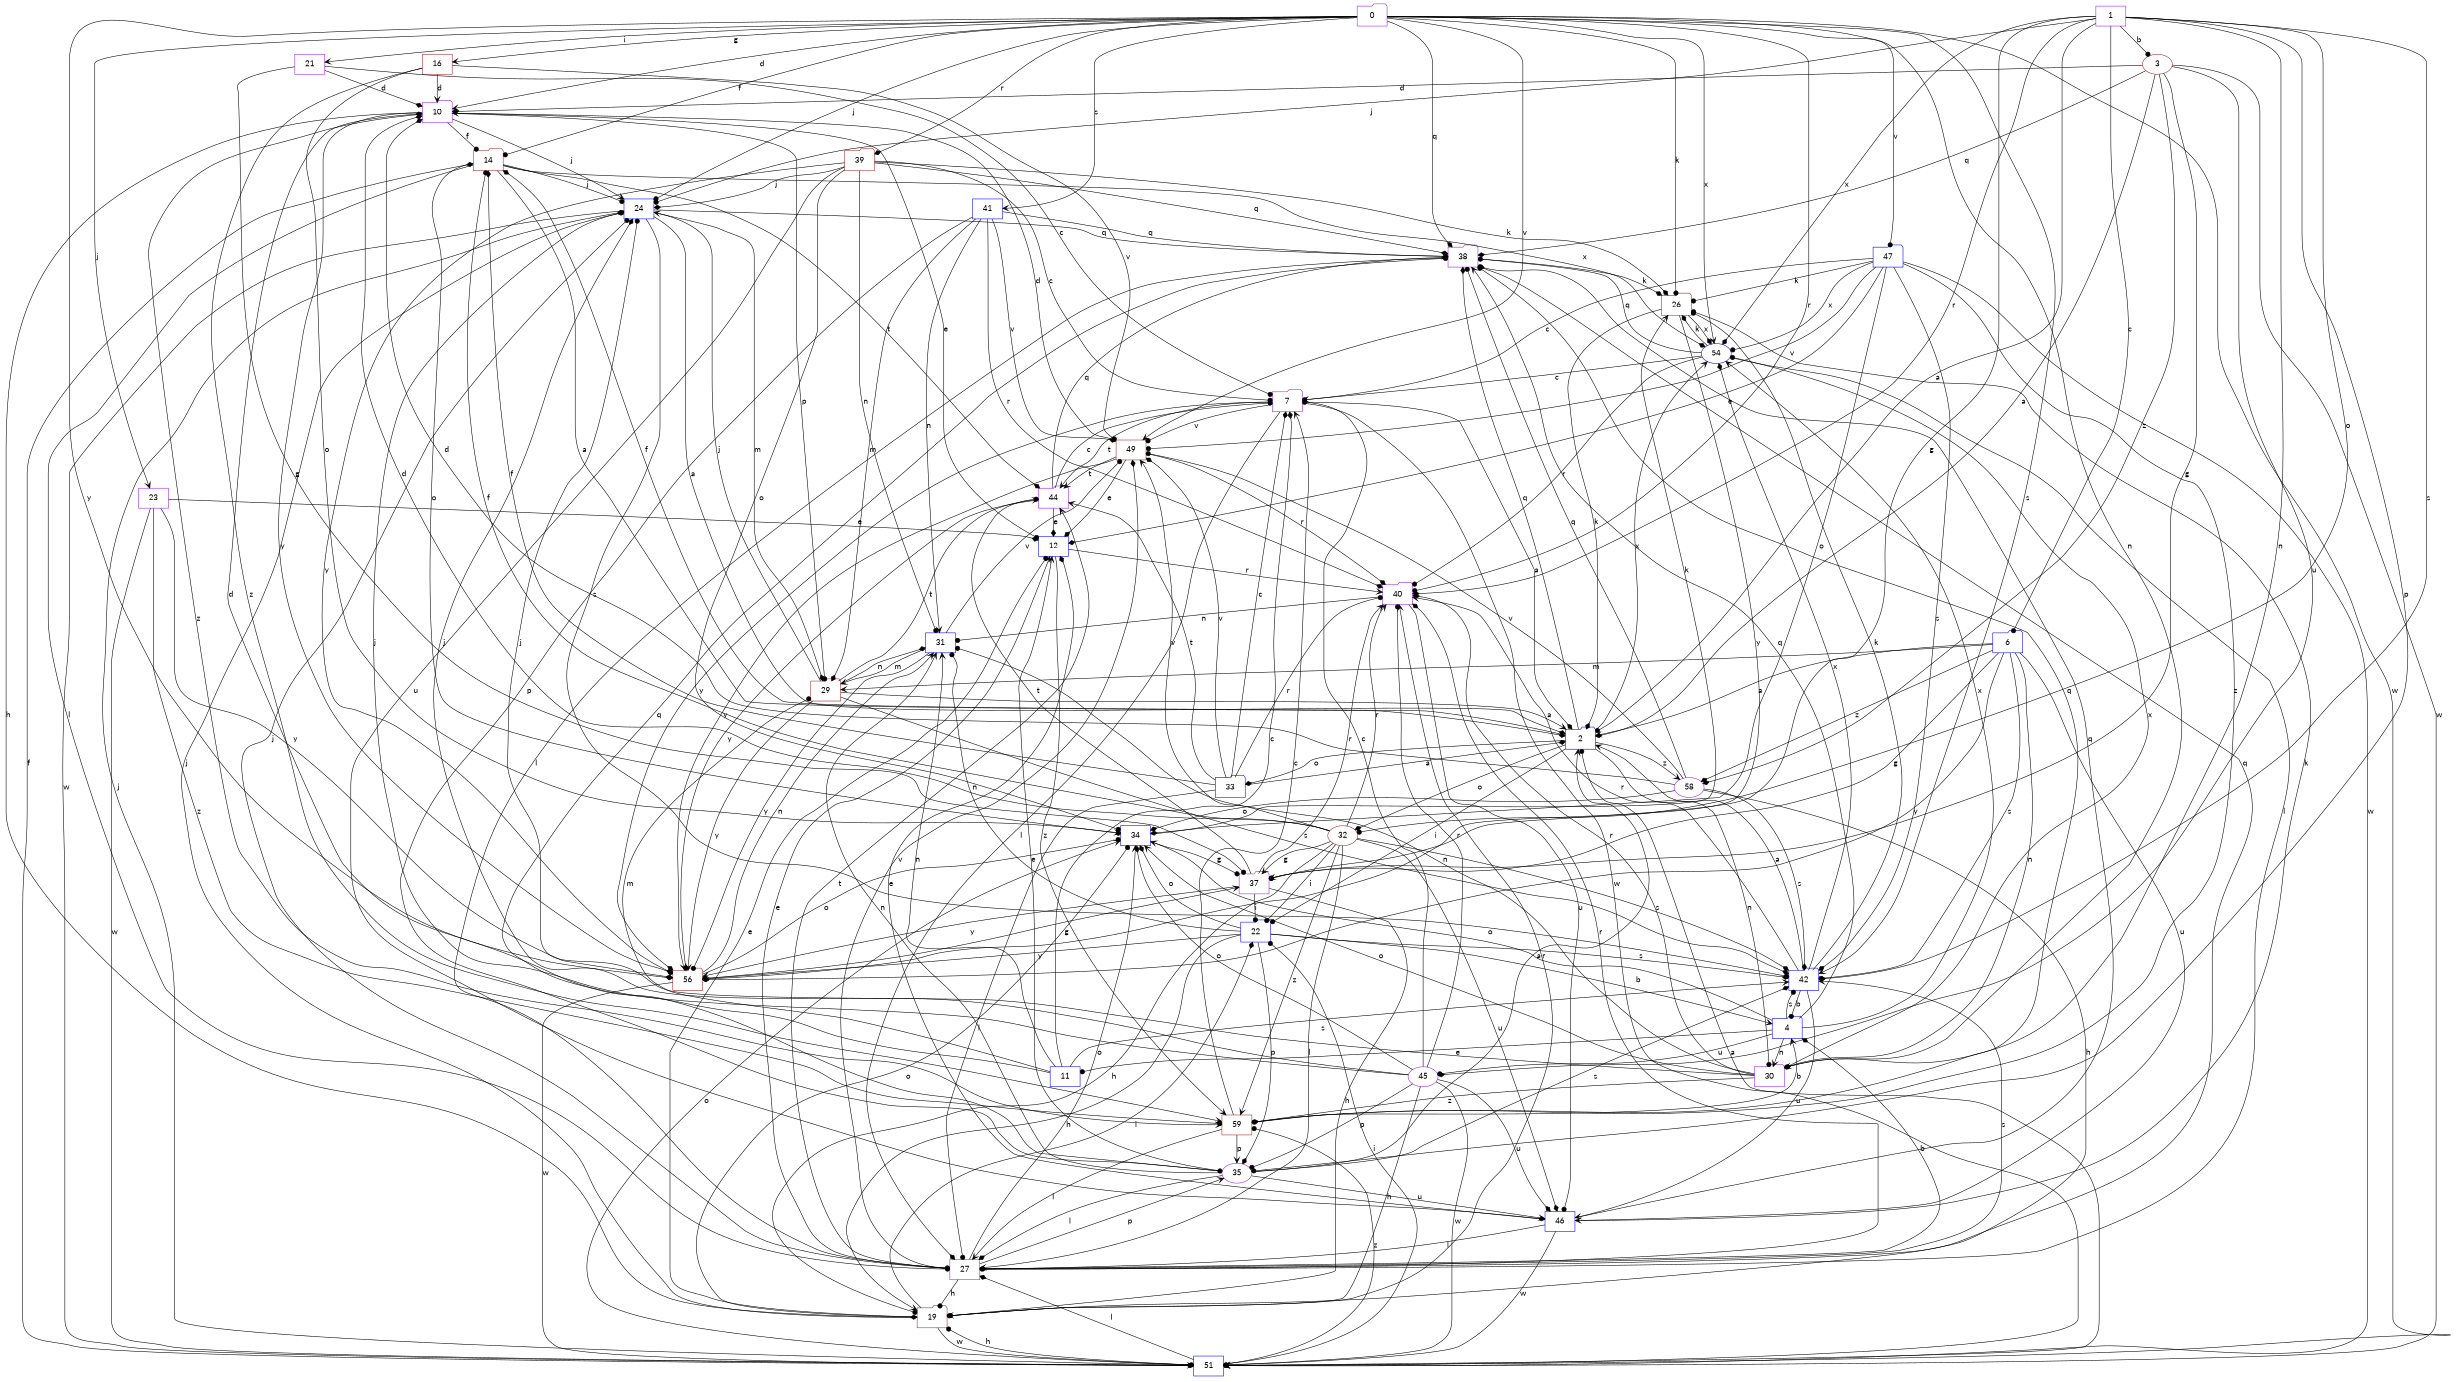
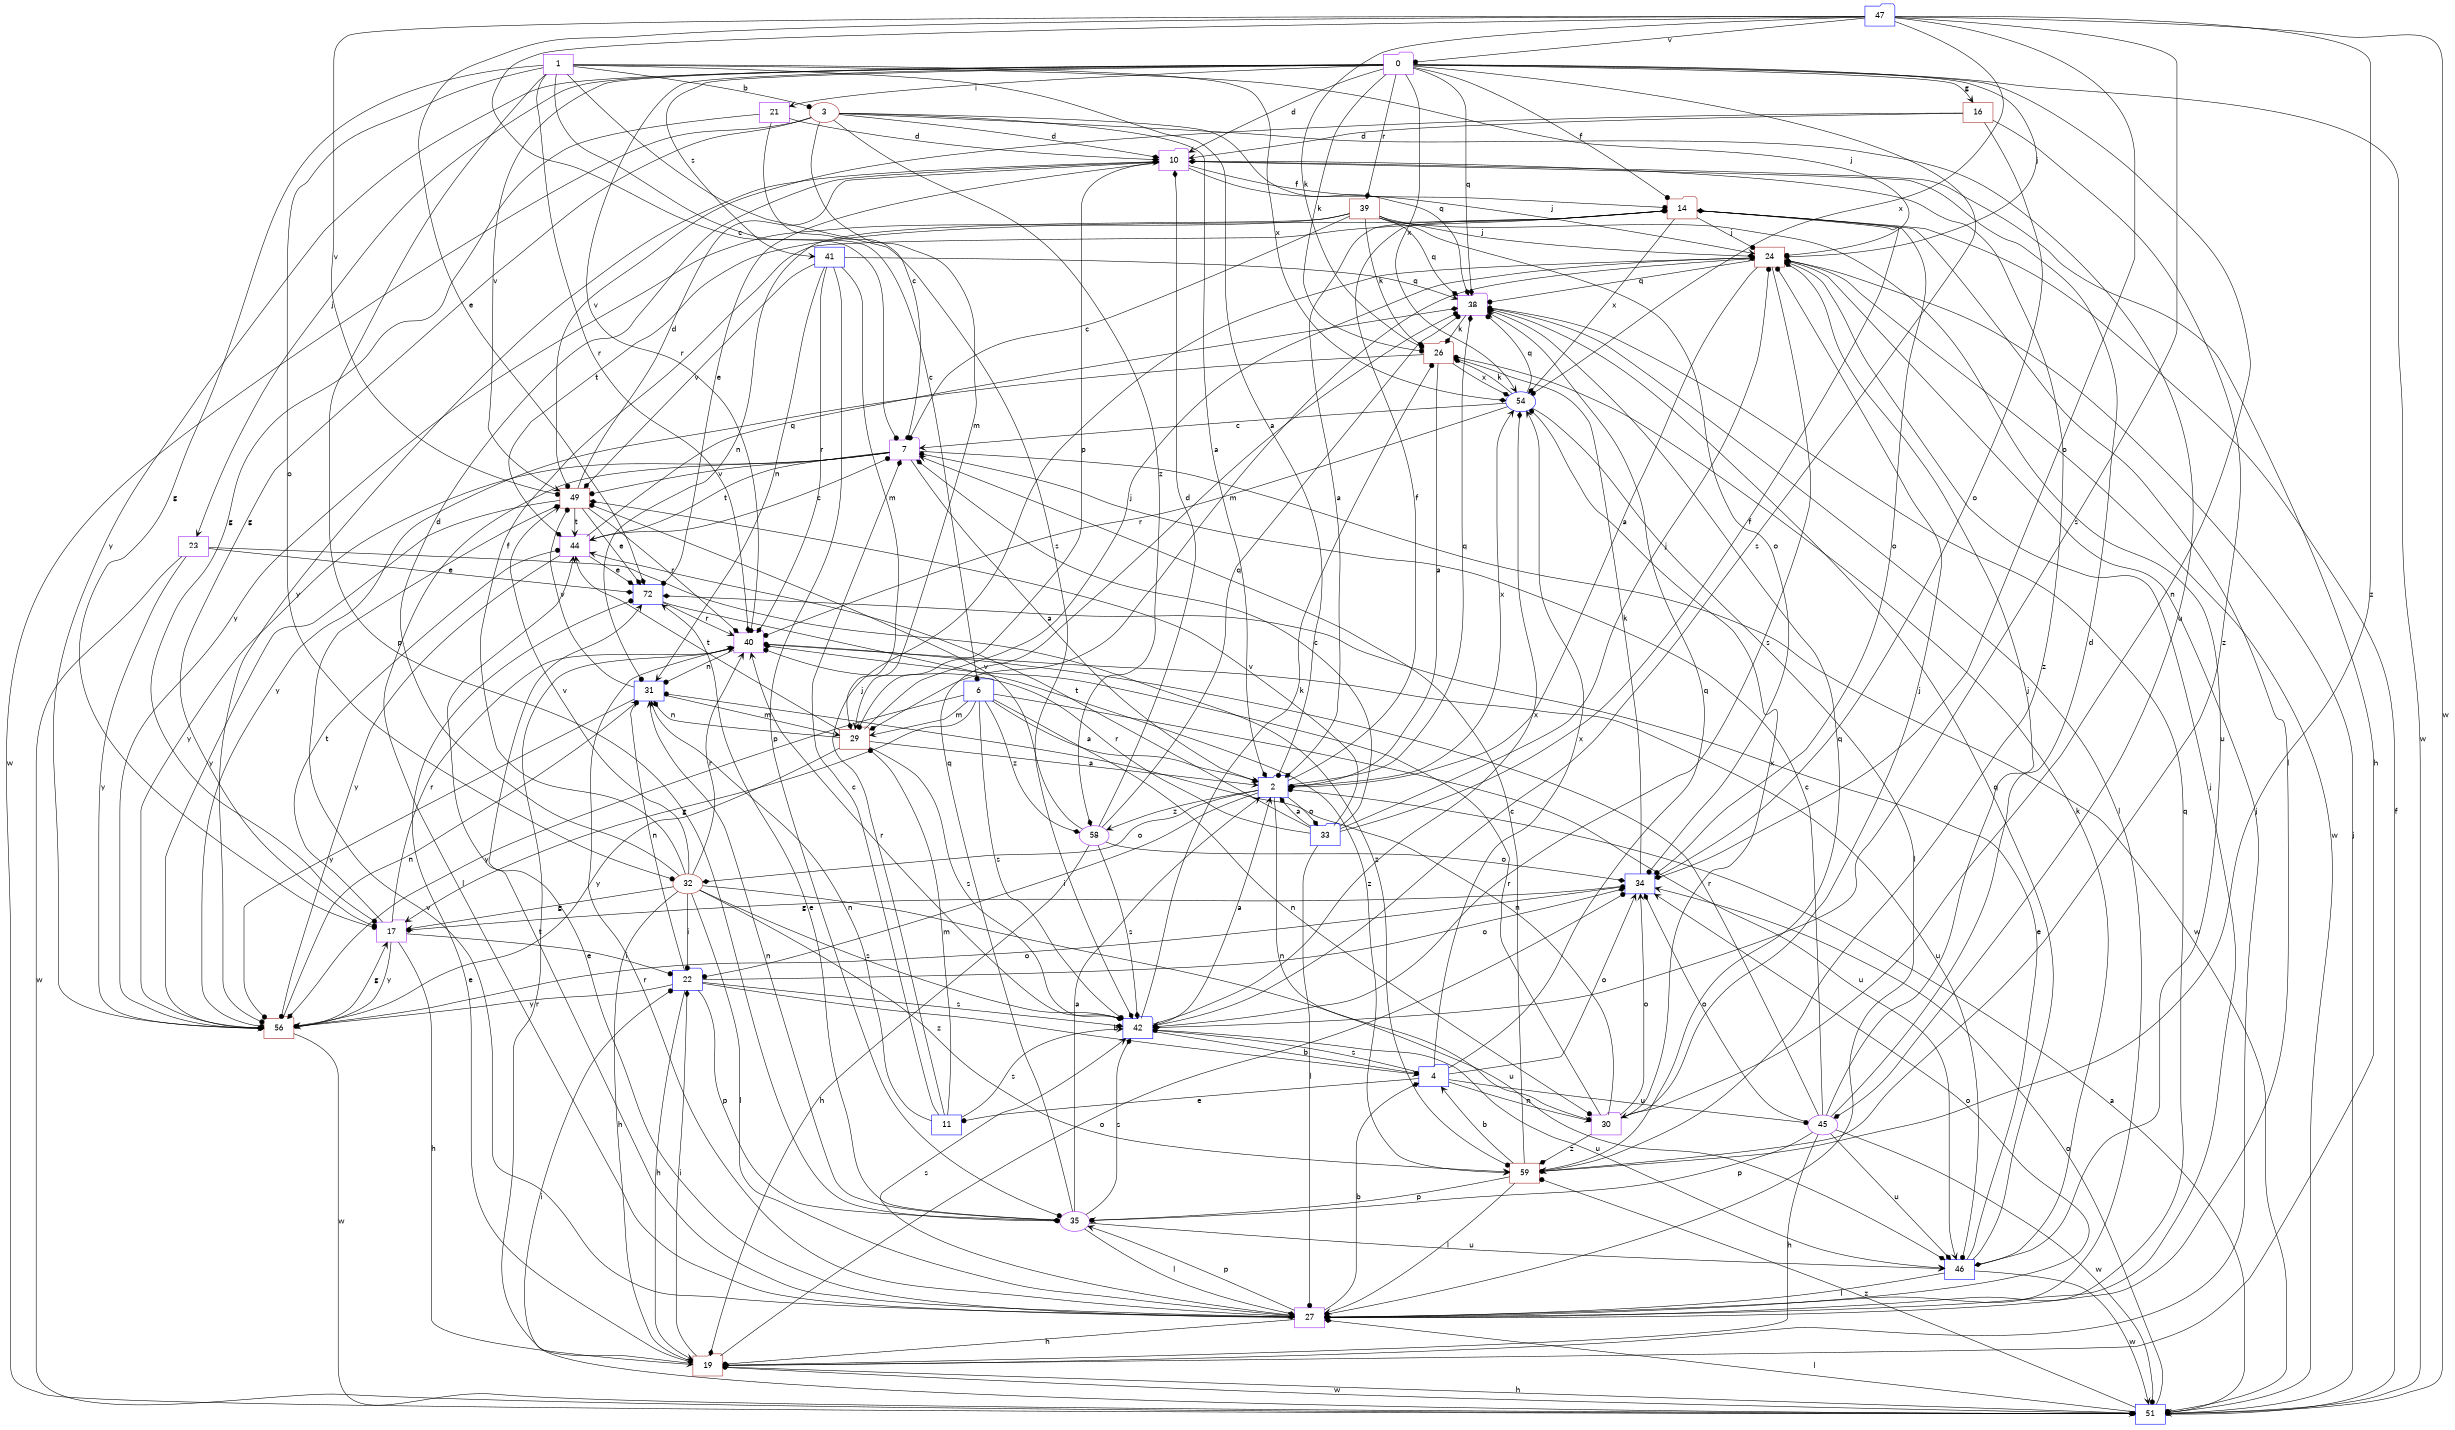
edge "0" -> "47": reversed
node "24": color blue -> brown
edge "3" -> "29": added, label "m"
edge "26" -> "2": label "k" -> "a"
node "12": label "12" -> "72"
edge "33" -> "24": added, label "j"
edge "1" -> "30": removed, label "n"
node "37": label "37" -> "17"
